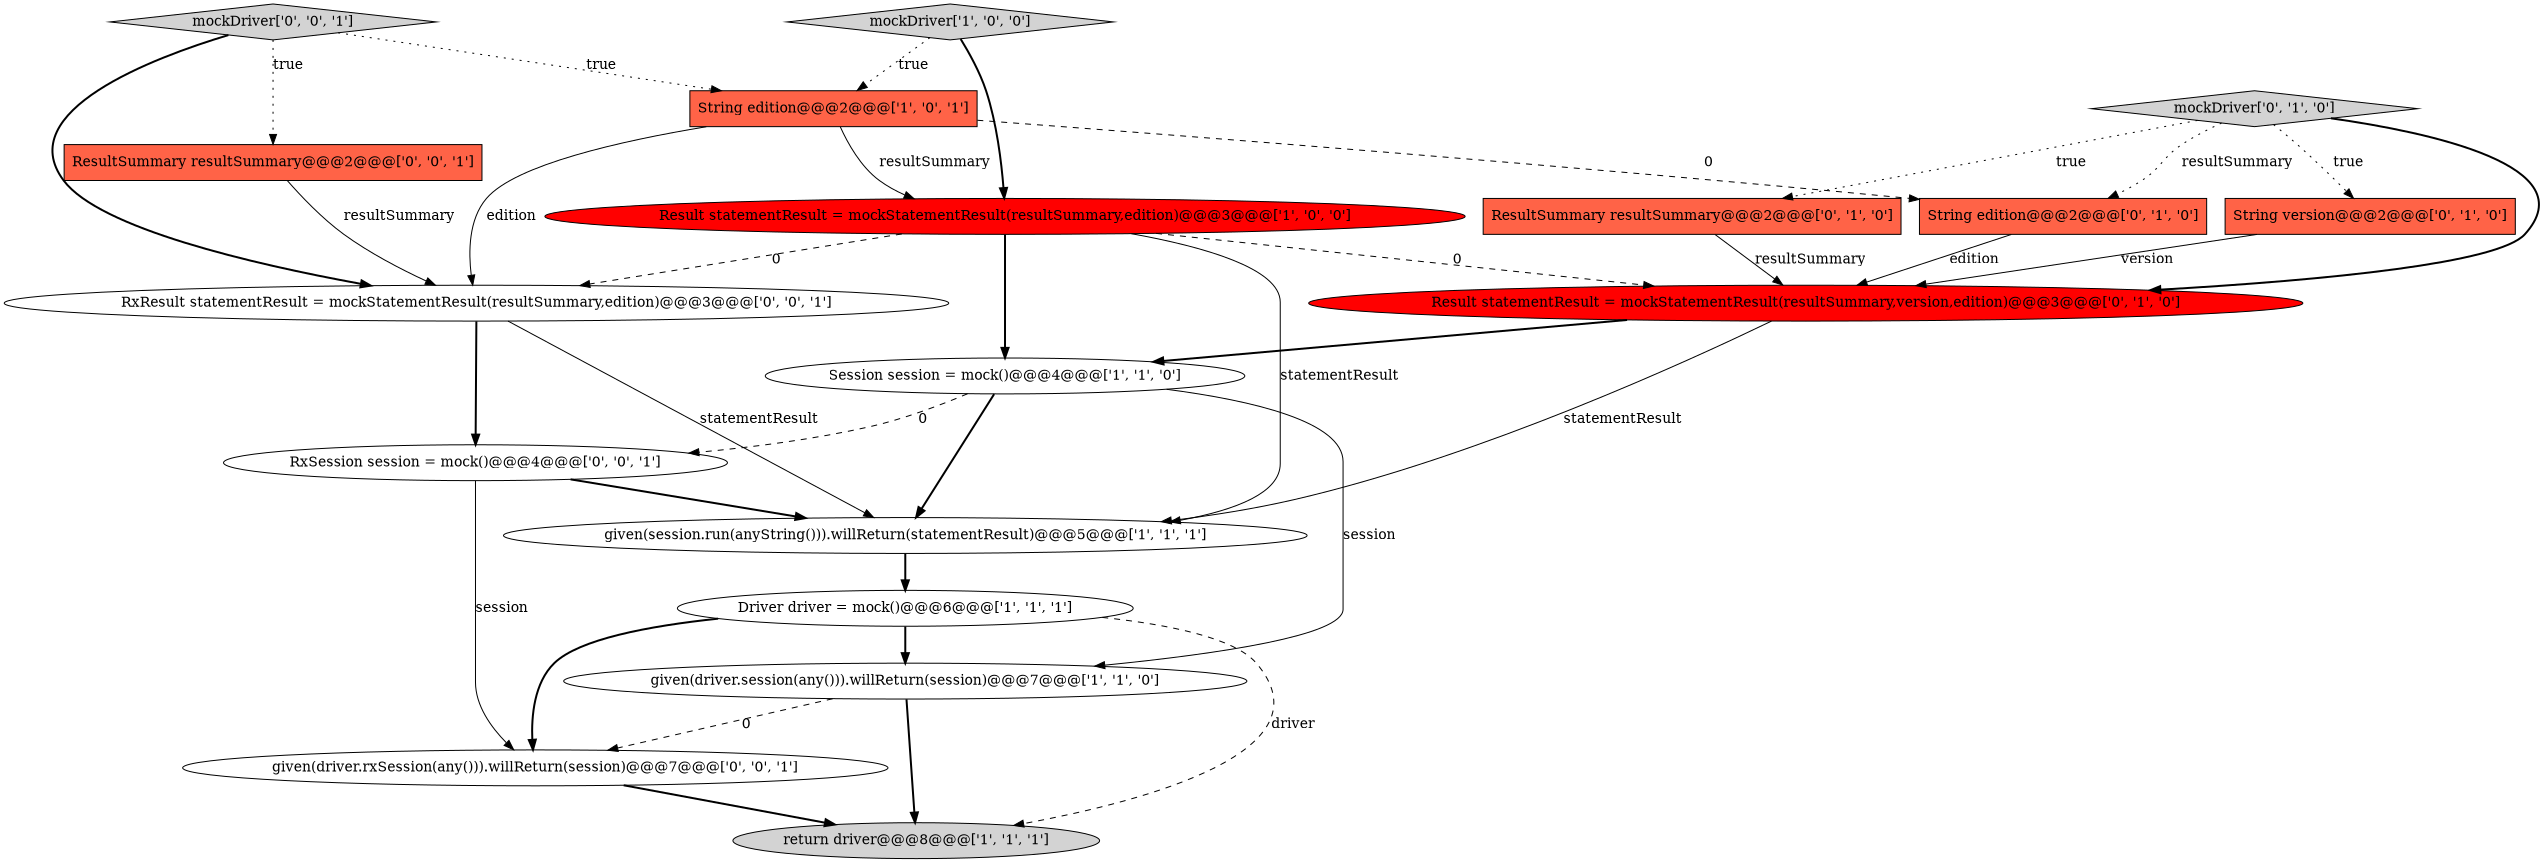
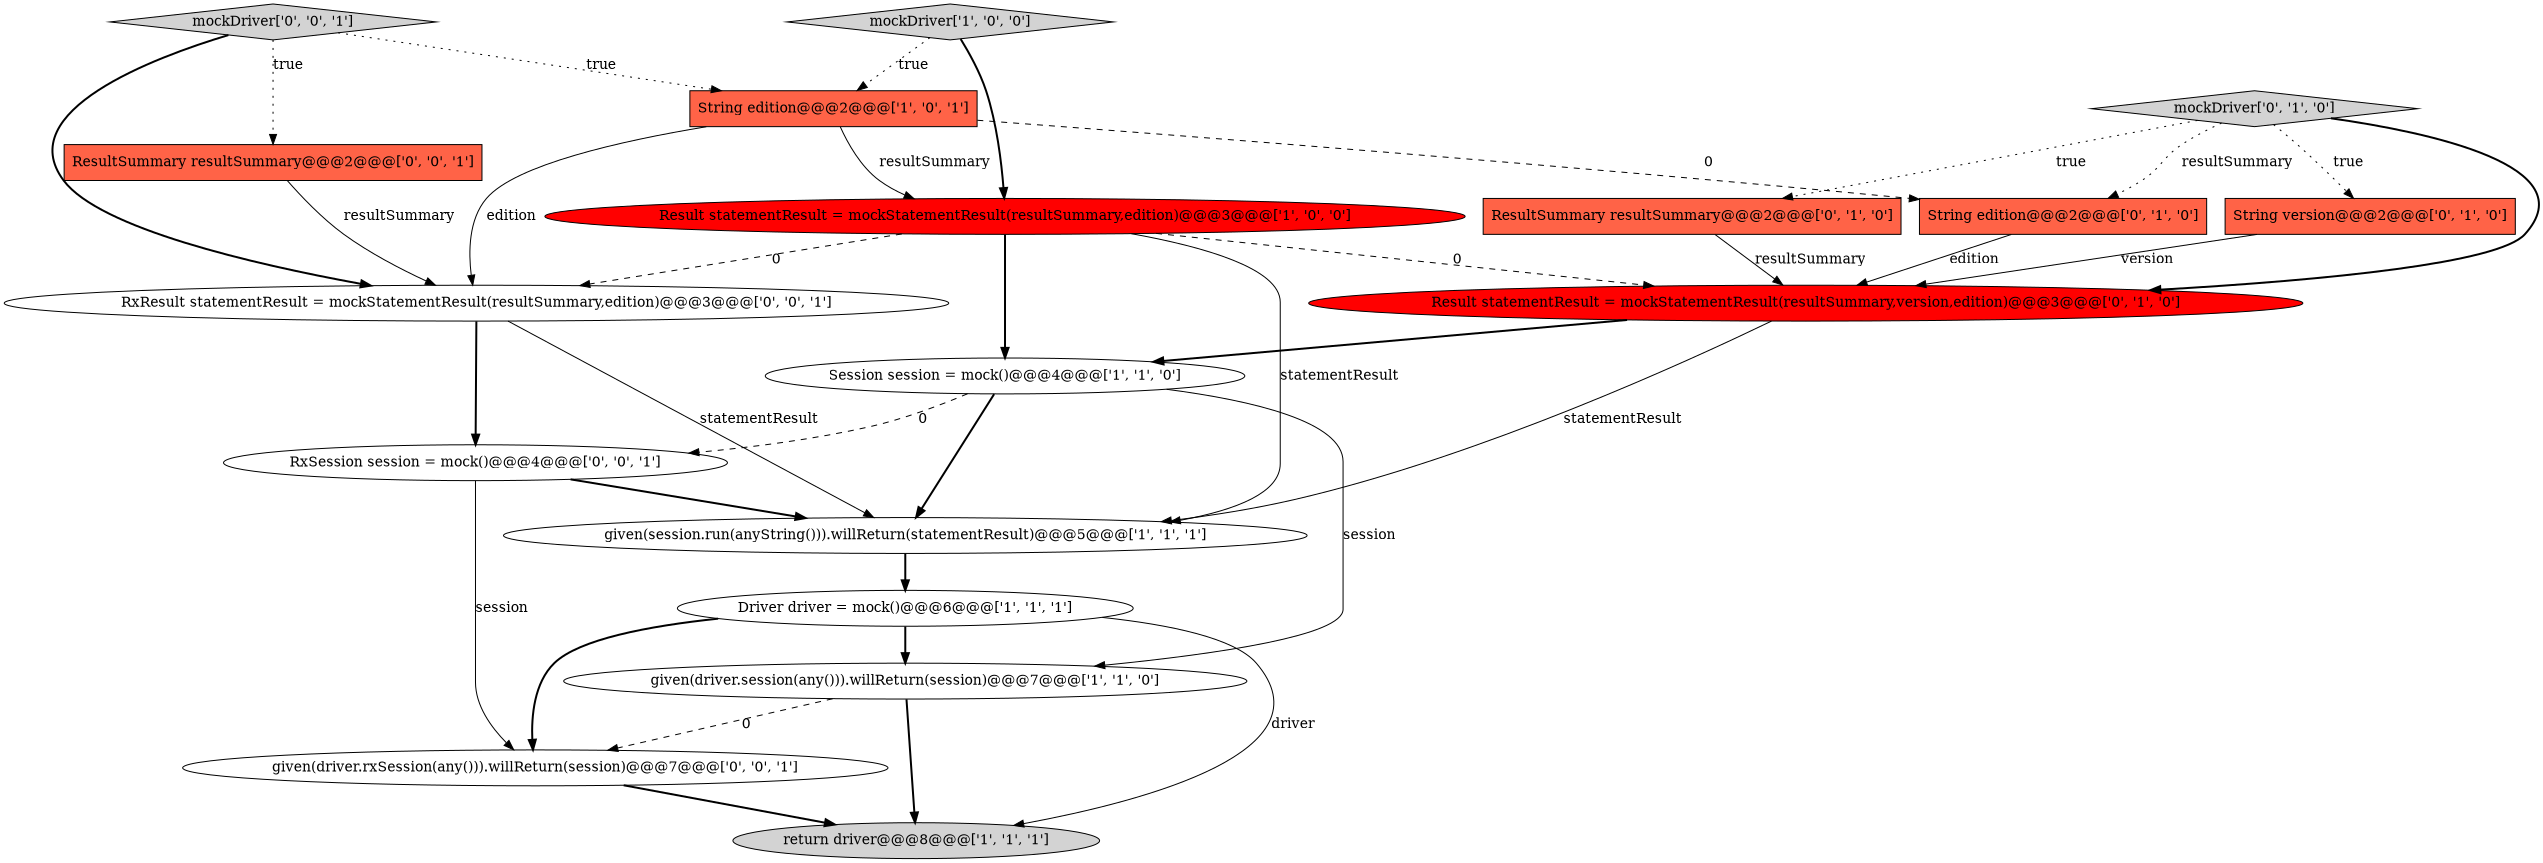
edge "Driver driver = mock()@@@6@@@['1', '1', '1']" -> "return driver@@@8@@@['1', '1', '1']": style dashed -> solid
